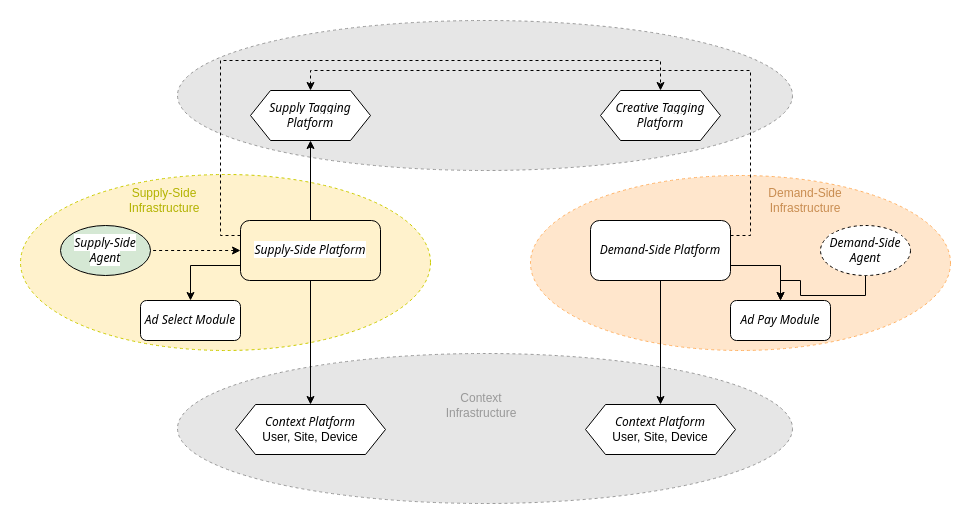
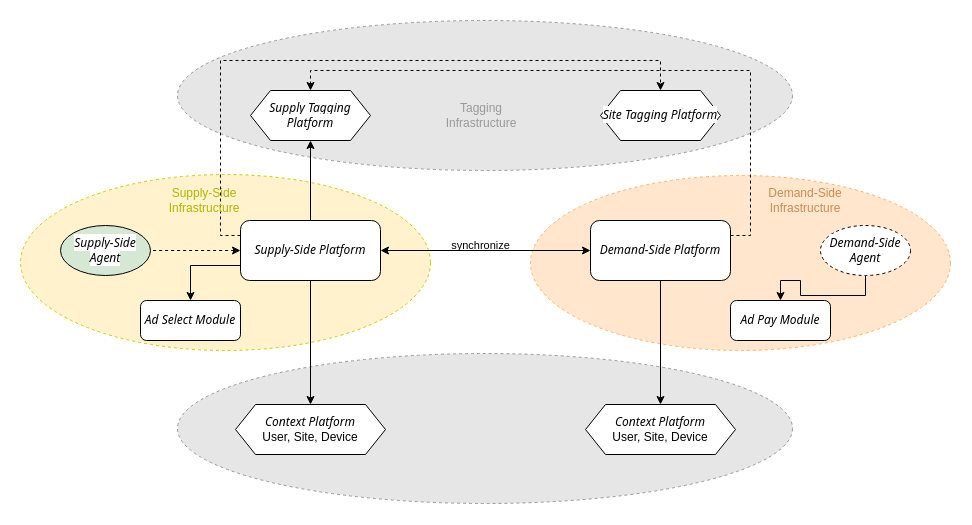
node "Tagging Infrastructure": added
node "Creative Tagging Platform": label "Creative Tagging Platform" -> "Site Tagging Platform"
node "Supply-Side Infrastructure": moved (165, 201) -> (205, 201)
node "Supply-Side Platform": fillcolor #fff2cc -> #ffffff
edge "Supply-Side Platform" -- "Demand-Side Platform": added, label "synchronize"
edge "Demand-Side Platform" -> "Ad Pay Module": removed
node "Context Infrastructure": removed
